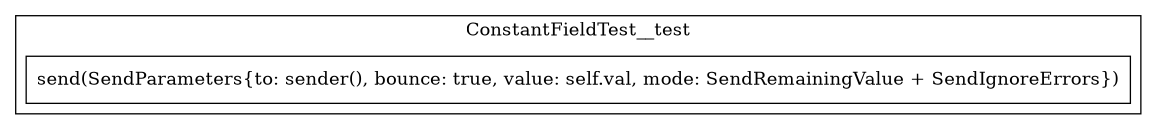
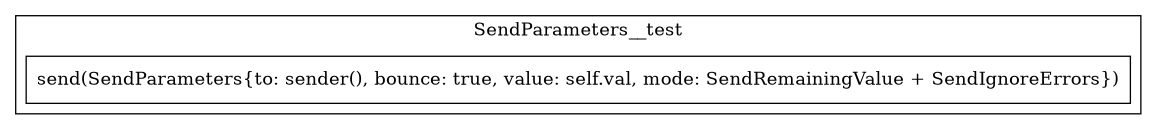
cluster "ConstantFieldTest__test": label "ConstantFieldTest__test" -> "SendParameters__test"
